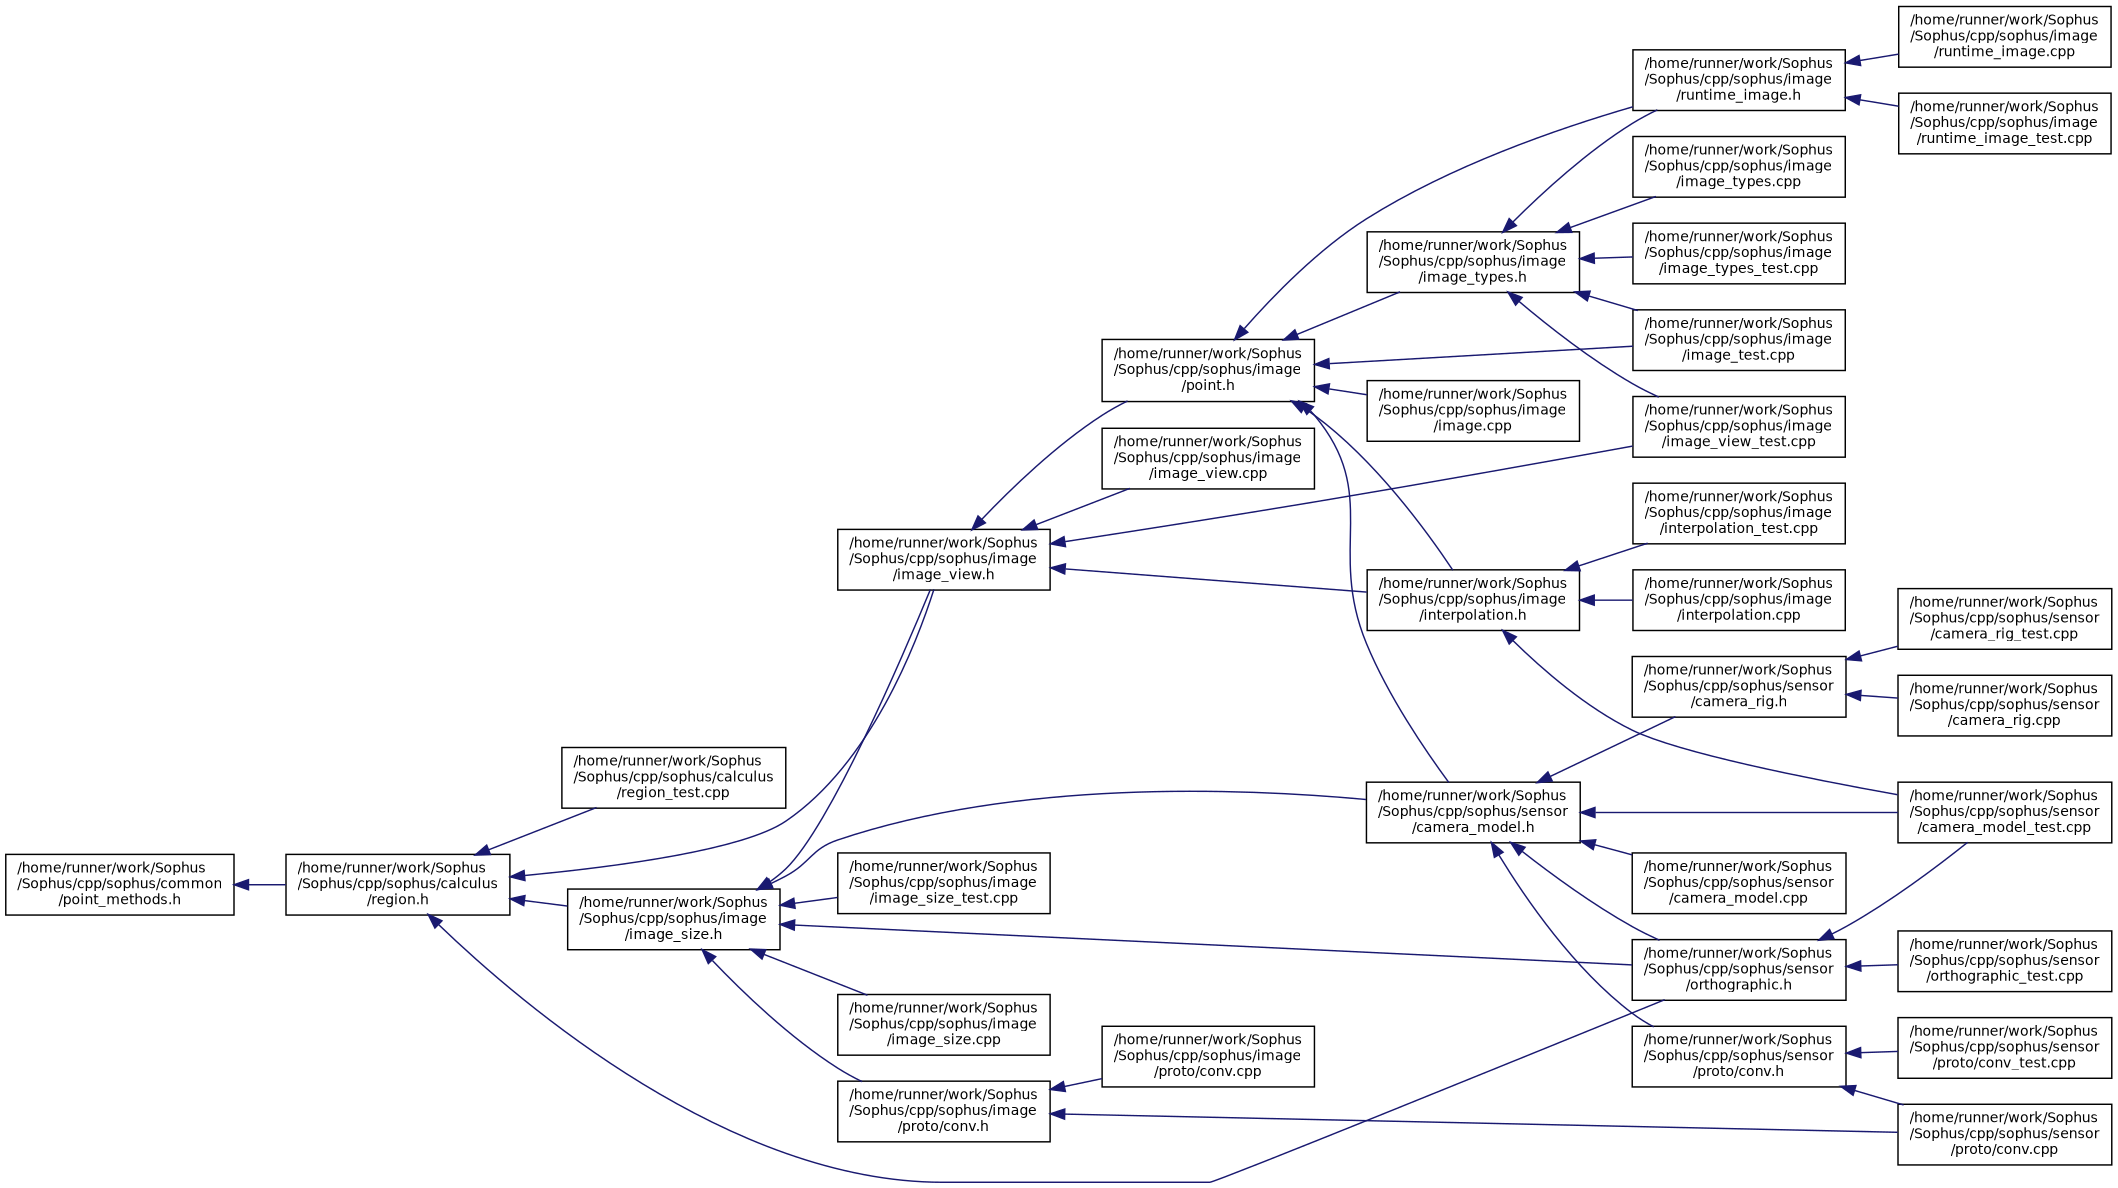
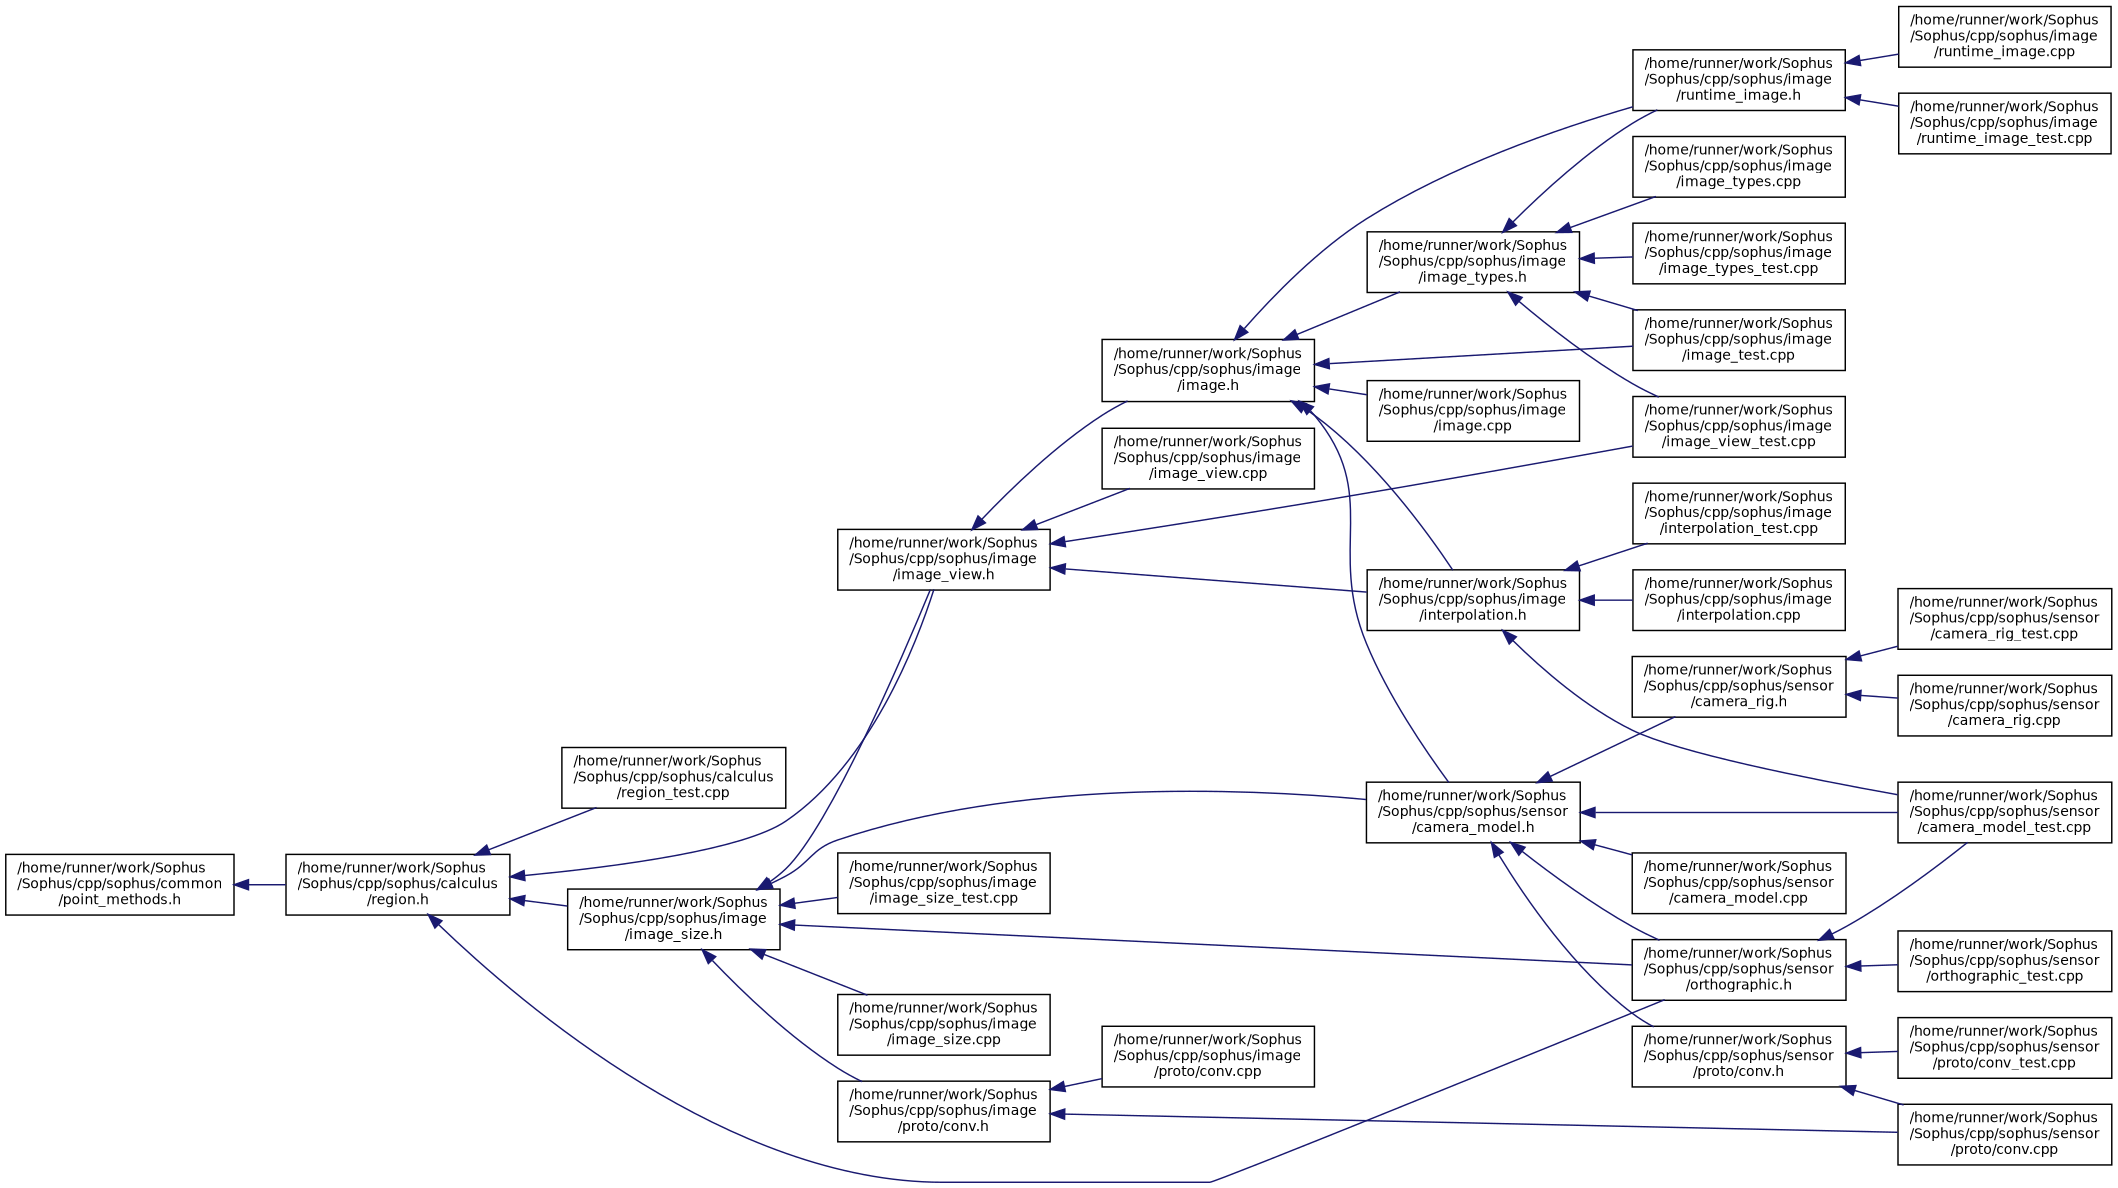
node "/home/runner/work/Sophus /Sophus/cpp/sophus/image /point.h": label "/home/runner/work/Sophus /Sophus/cpp/sophus/image /point.h" -> "/home/runner/work/Sophus /Sophus/cpp/sophus/image /image.h"
